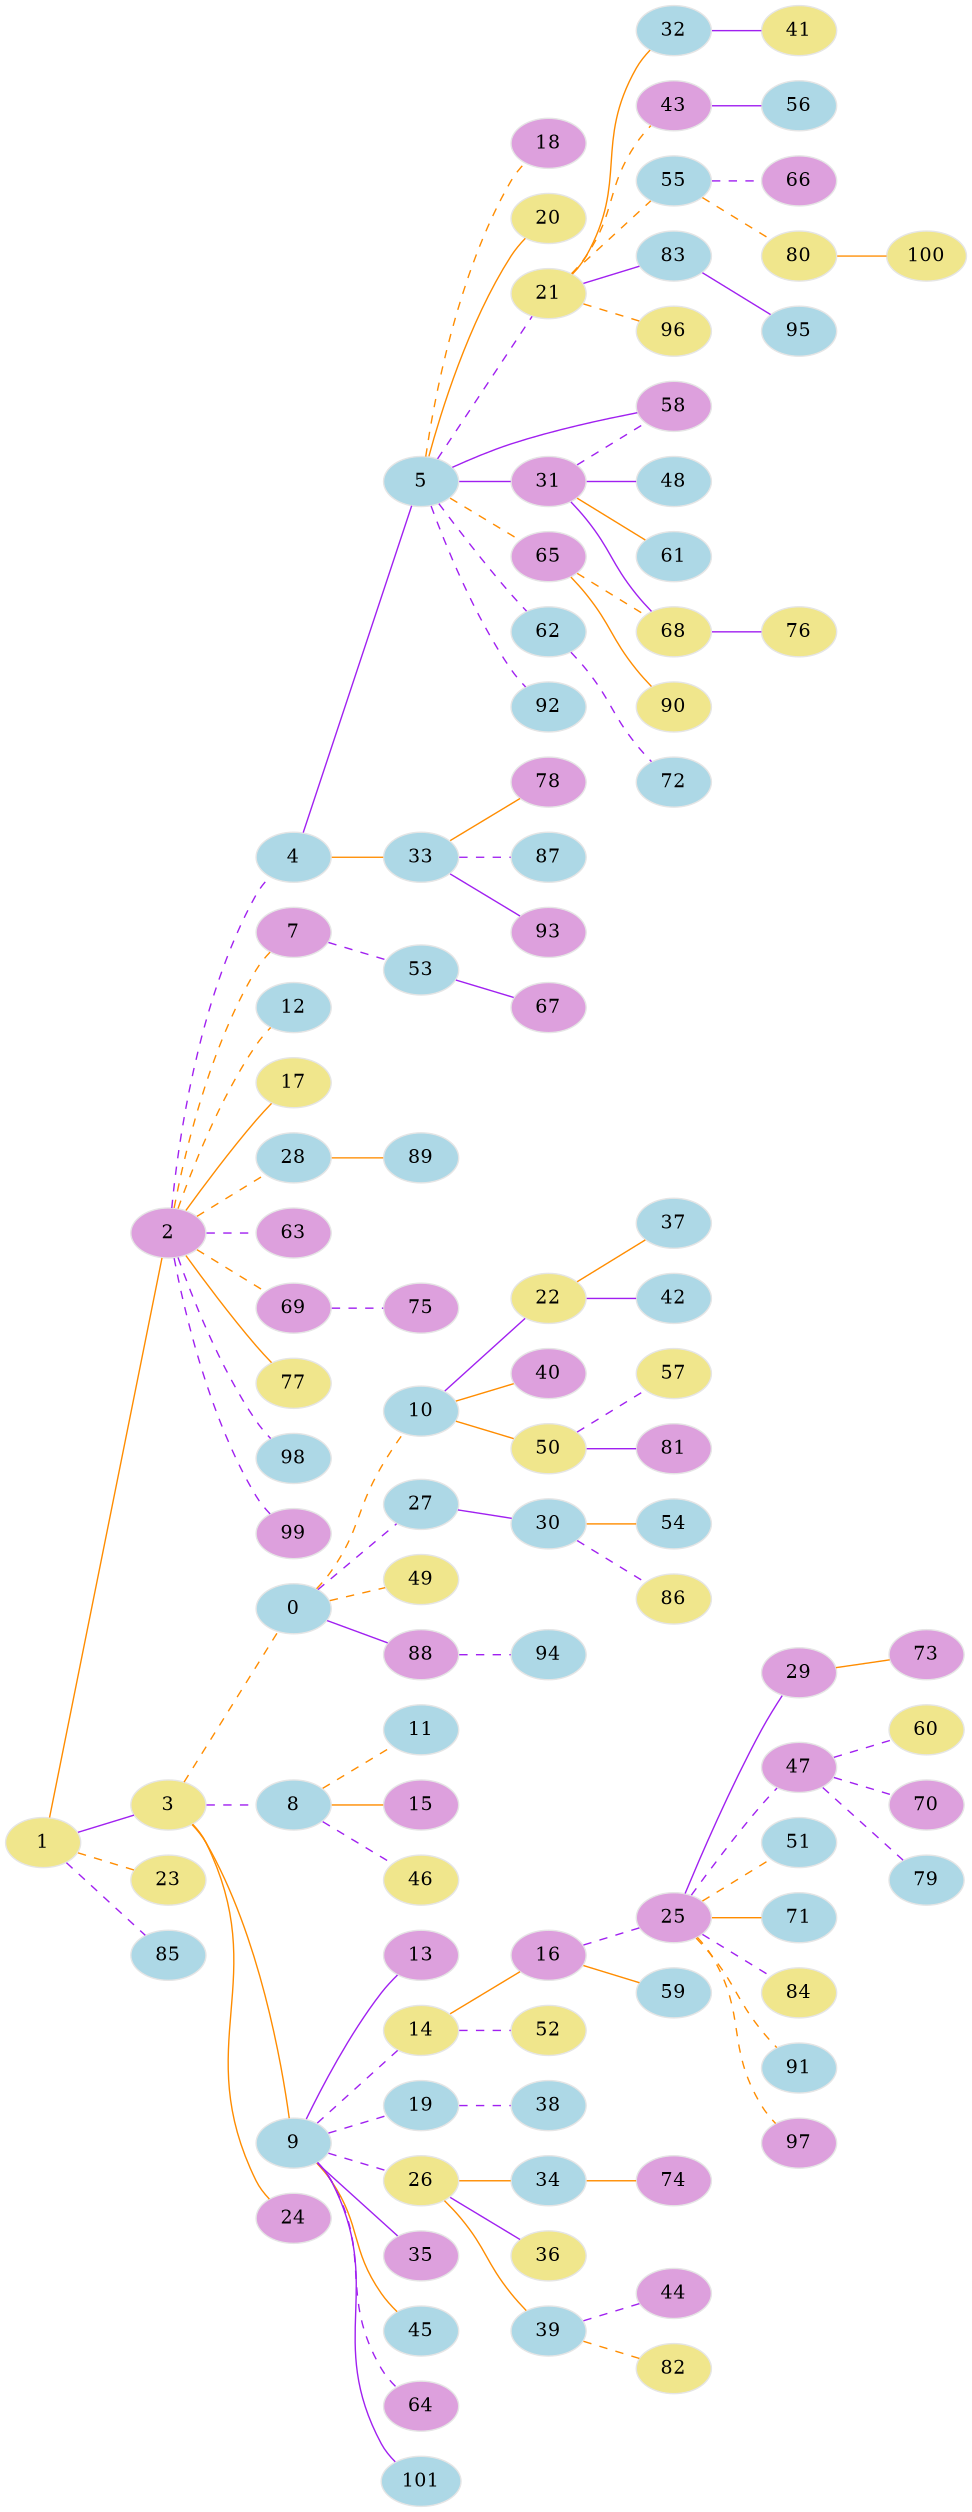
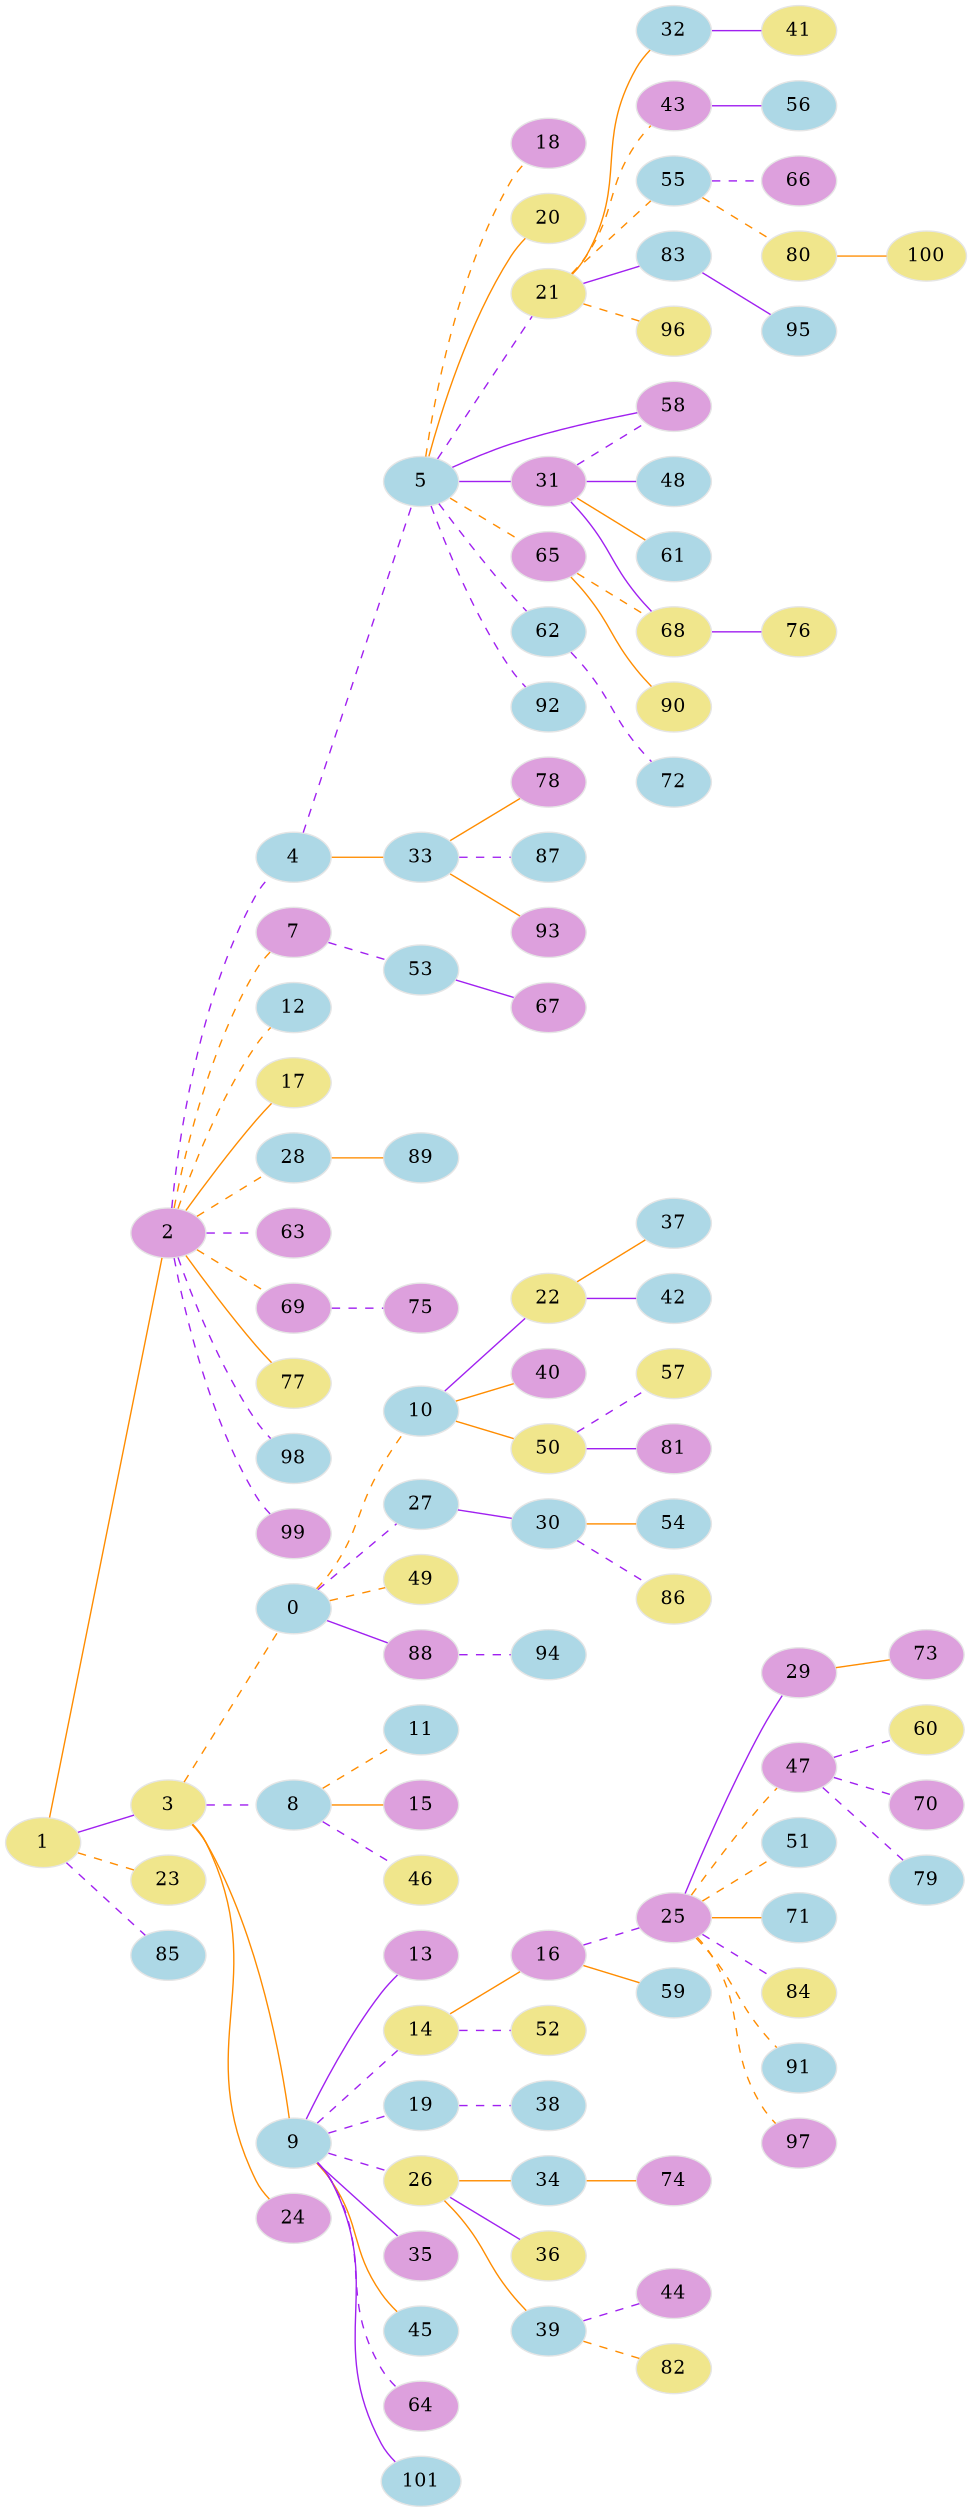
edge "5" -- "4": style solid -> dashed
edge "33" -- "93": color purple -> darkorange
edge "47" -- "25": color purple -> darkorange
